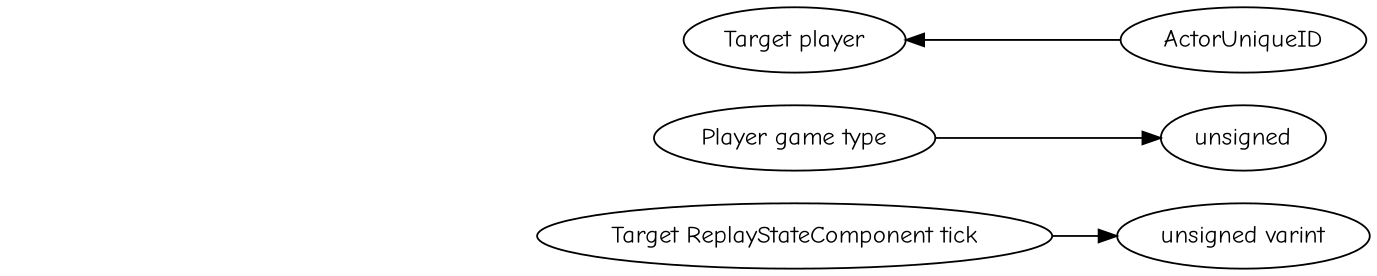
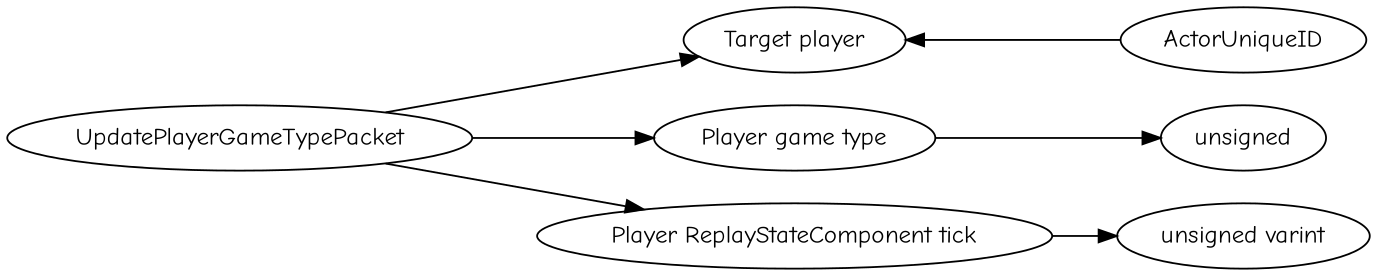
node "UpdatePlayerGameTypePacket": added
node "Target ReplayStateComponent tick": label "Target ReplayStateComponent tick" -> "Player ReplayStateComponent tick"
